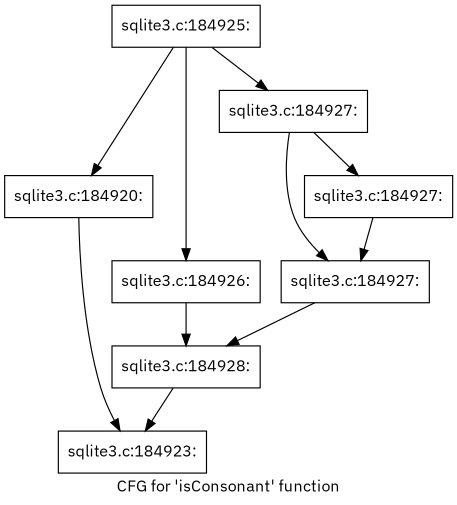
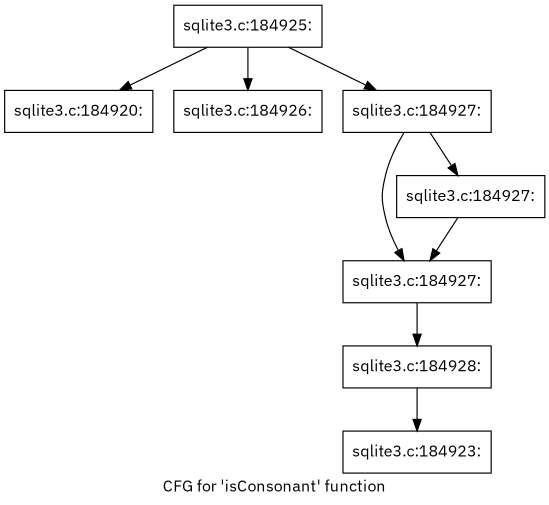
edge "sqlite3.c:184926:" -> "sqlite3.c:184928:": removed
edge "sqlite3.c:184920:" -> "sqlite3.c:184923:": removed
